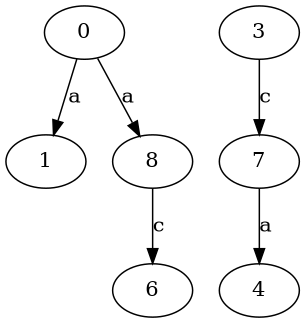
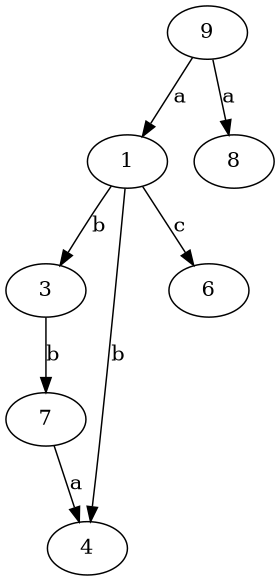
node "0": label "0" -> "9"
edge "3" -> "7": label "c" -> "b"
edge "1" -> "3": added, label "b"
edge "8" -> "6": now "1" -> "6"
edge "1" -> "4": added, label "b"
